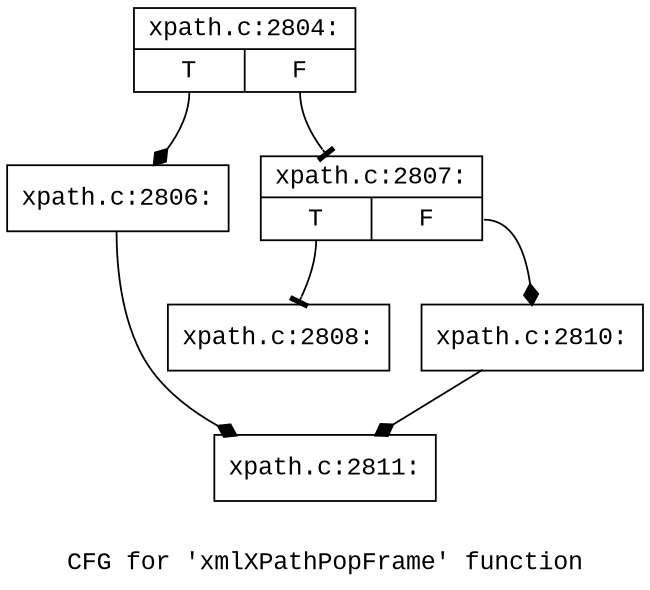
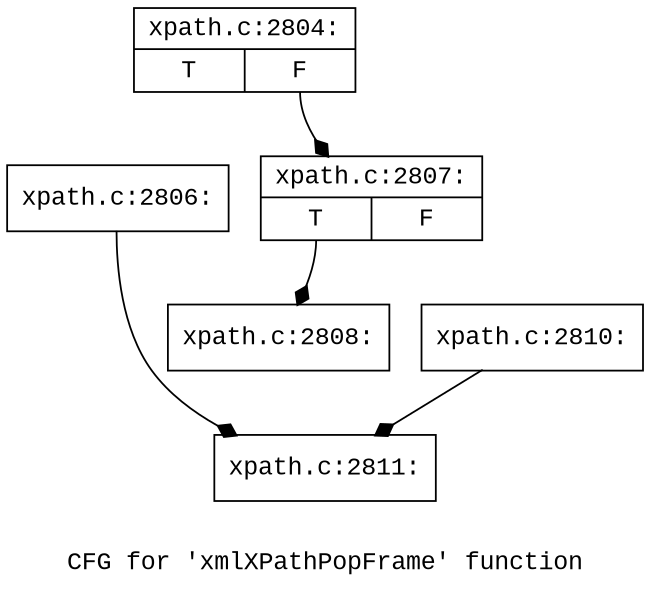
edge "xpath.c:2804:" -> "xpath.c:2806:": removed
edge "xpath.c:2804:" -> "xpath.c:2807:": arrowhead tee -> diamond
edge "xpath.c:2807:" -> "xpath.c:2810:": removed
edge "xpath.c:2807:" -> "xpath.c:2808:": arrowhead tee -> diamond
